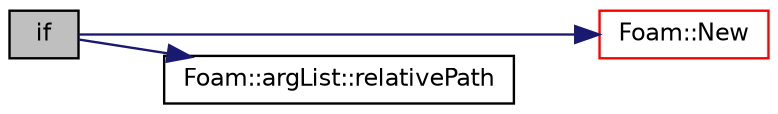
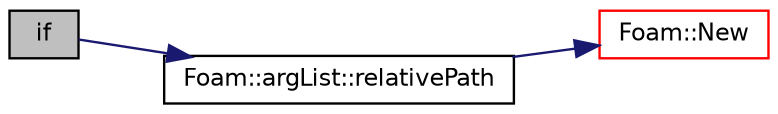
edge "if" -> "Foam::New": now "Foam::argList::relativePath" -> "Foam::New"
